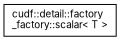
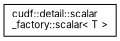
node "cudf::detail::factory _factory::scalar< T >": label "cudf::detail::factory _factory::scalar< T >" -> "cudf::detail::scalar _factory::scalar< T >"
